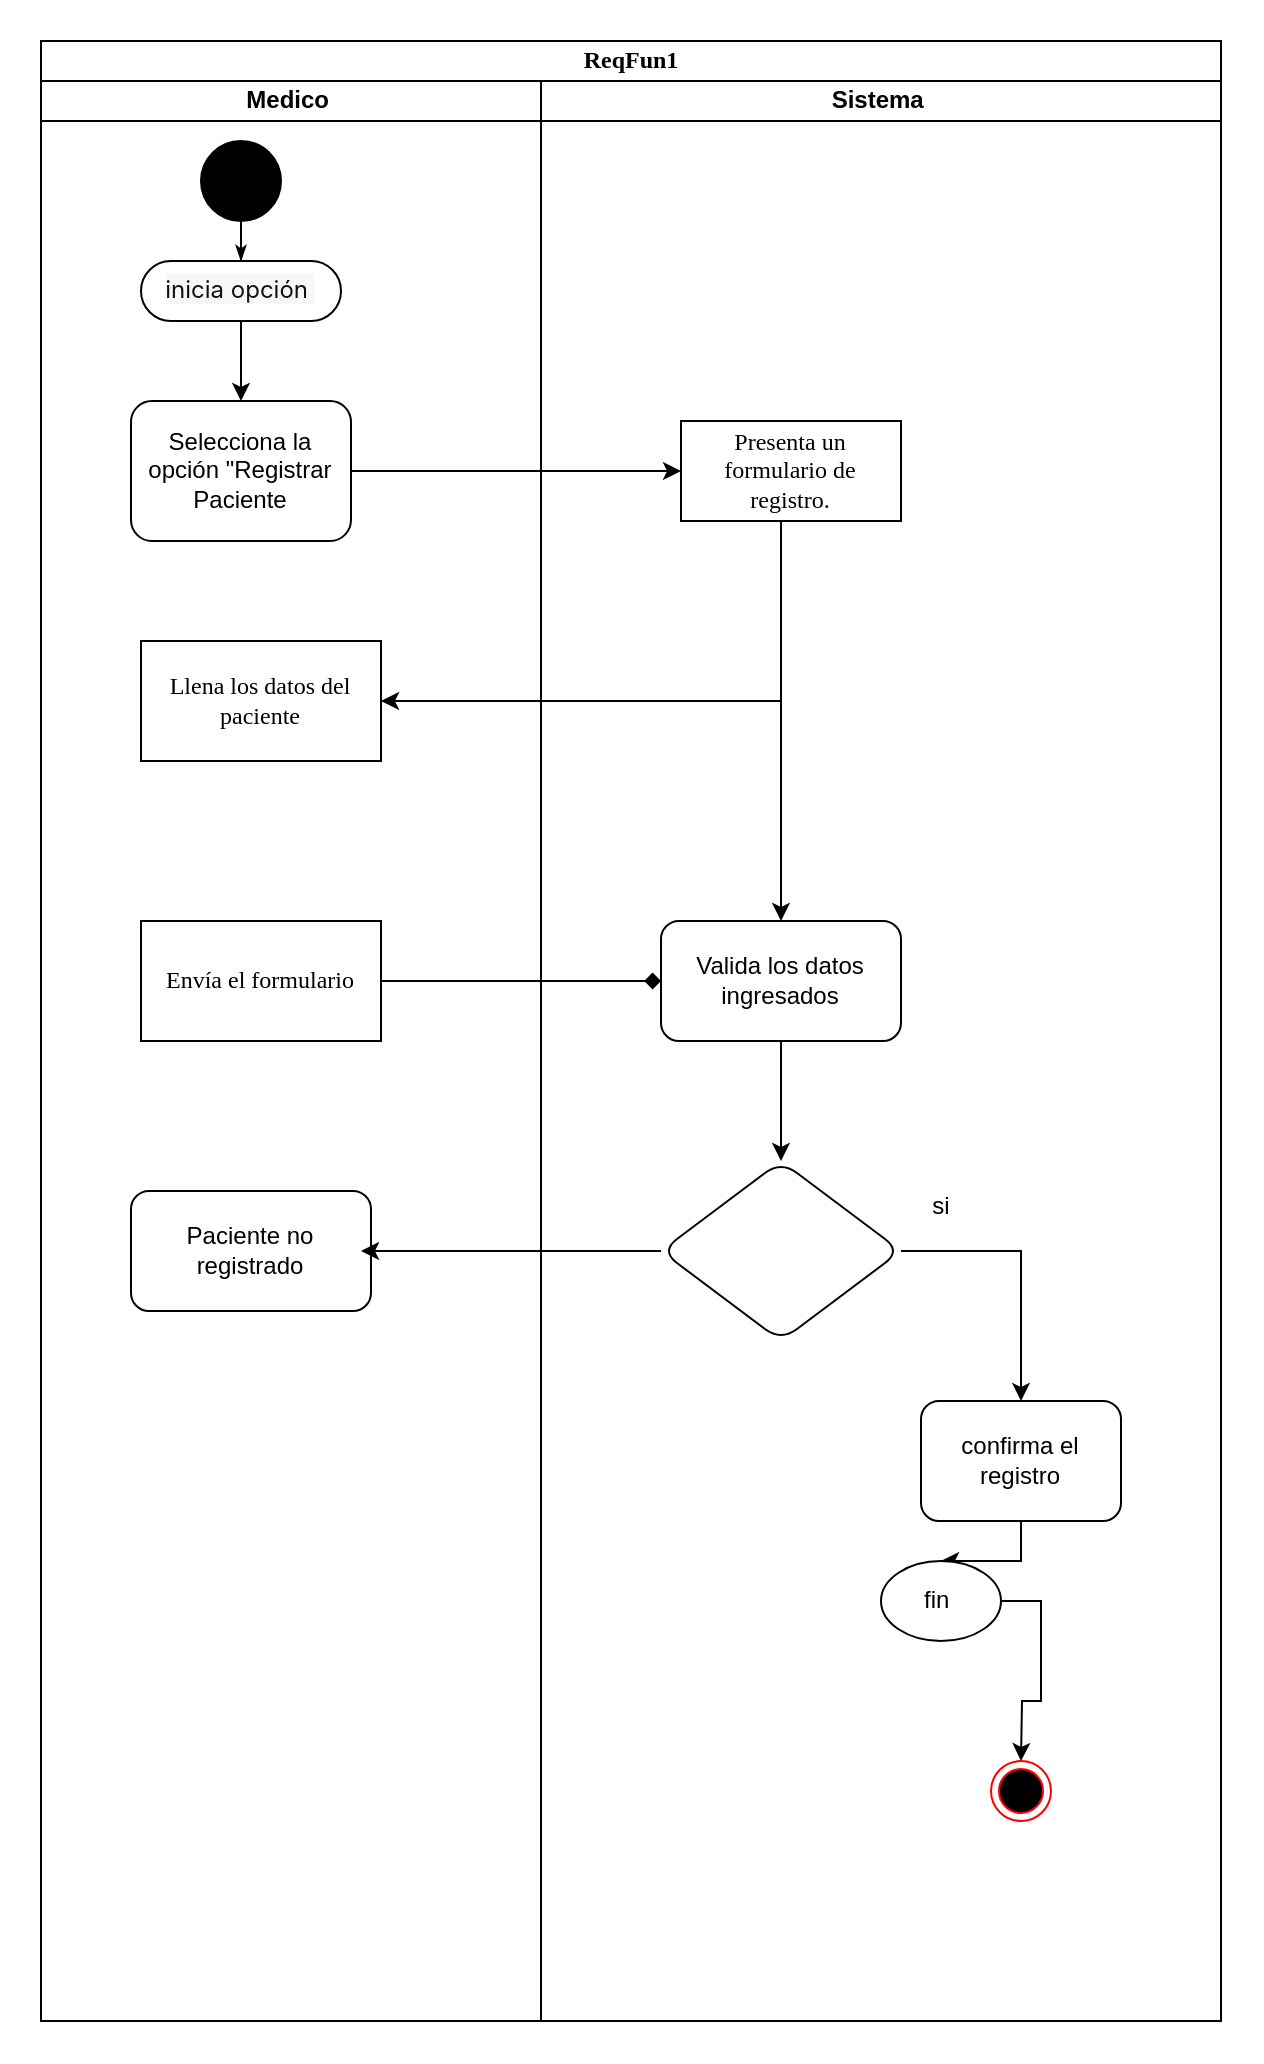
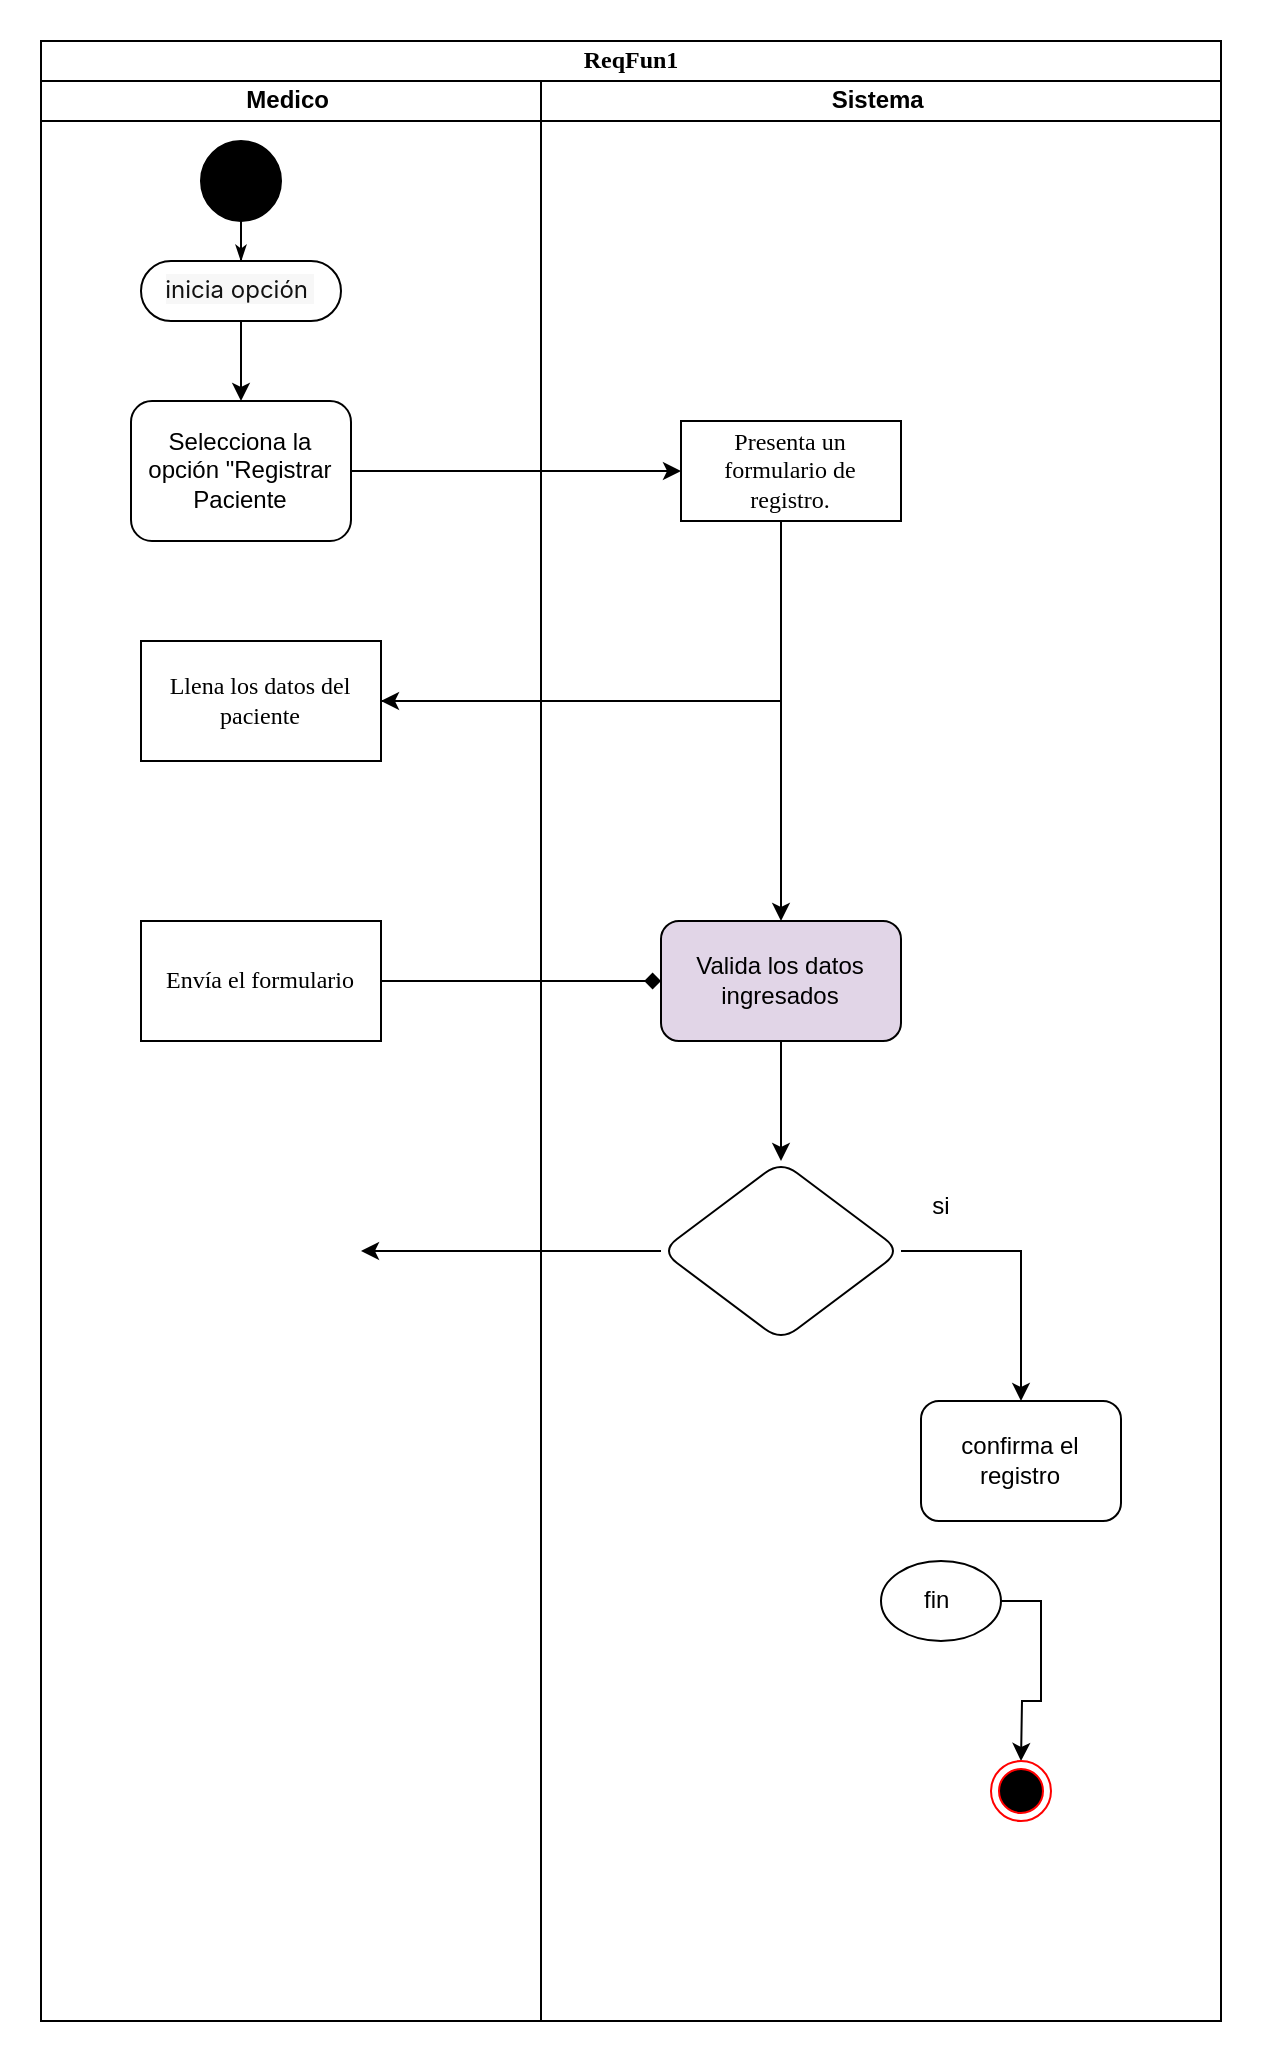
node "Valida los datos ingresados": fillcolor #ffffff -> #e1d5e7
node "Paciente no registrado": removed
edge "confirma el registro" -> "fin": removed
